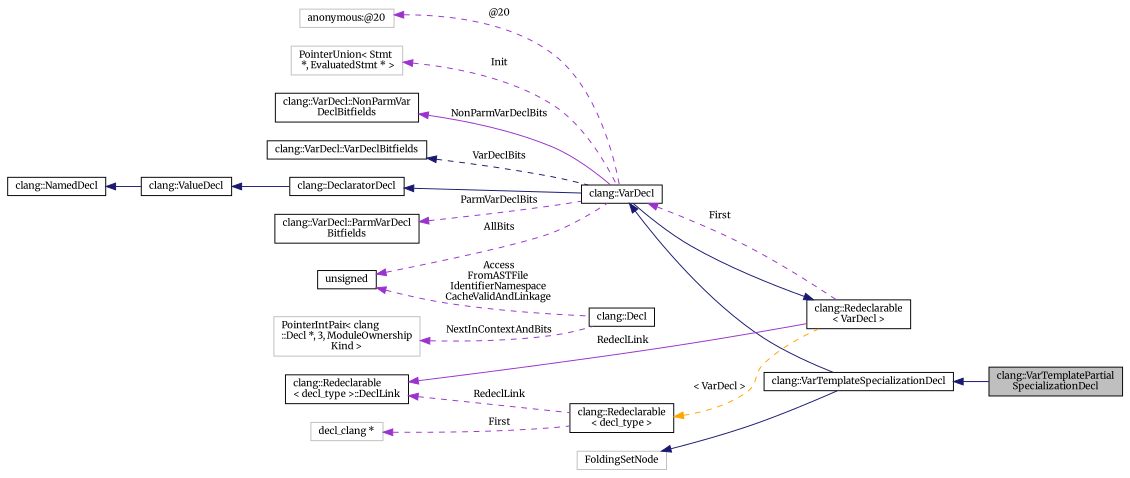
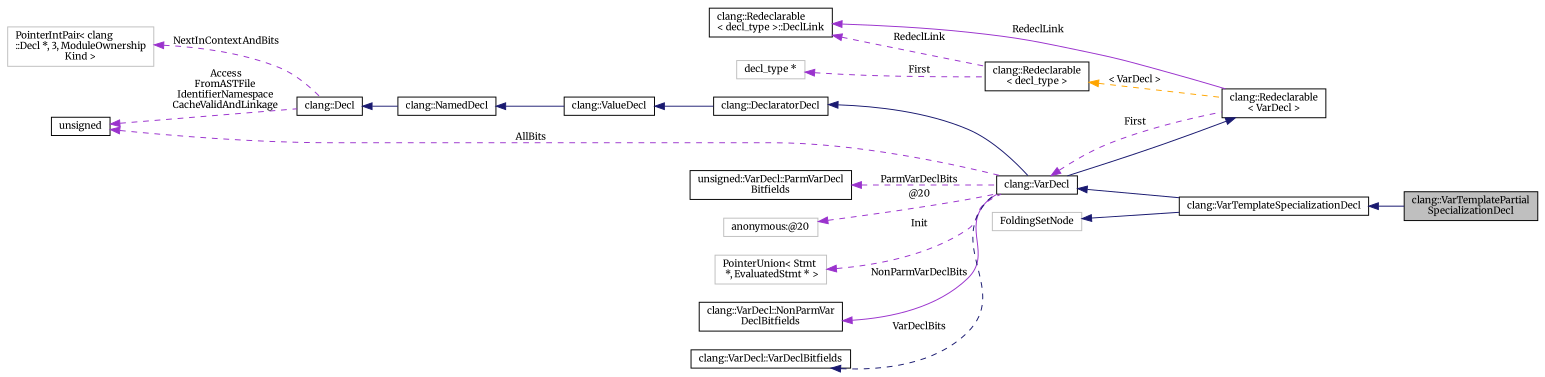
edge "clang::NamedDecl" -> "clang::Decl": added
node "clang::VarDecl::ParmVarDecl Bitfields": label "clang::VarDecl::ParmVarDecl Bitfields" -> "unsigned::VarDecl::ParmVarDecl Bitfields"
node "decl_clang *": label "decl_clang *" -> "decl_type *"
